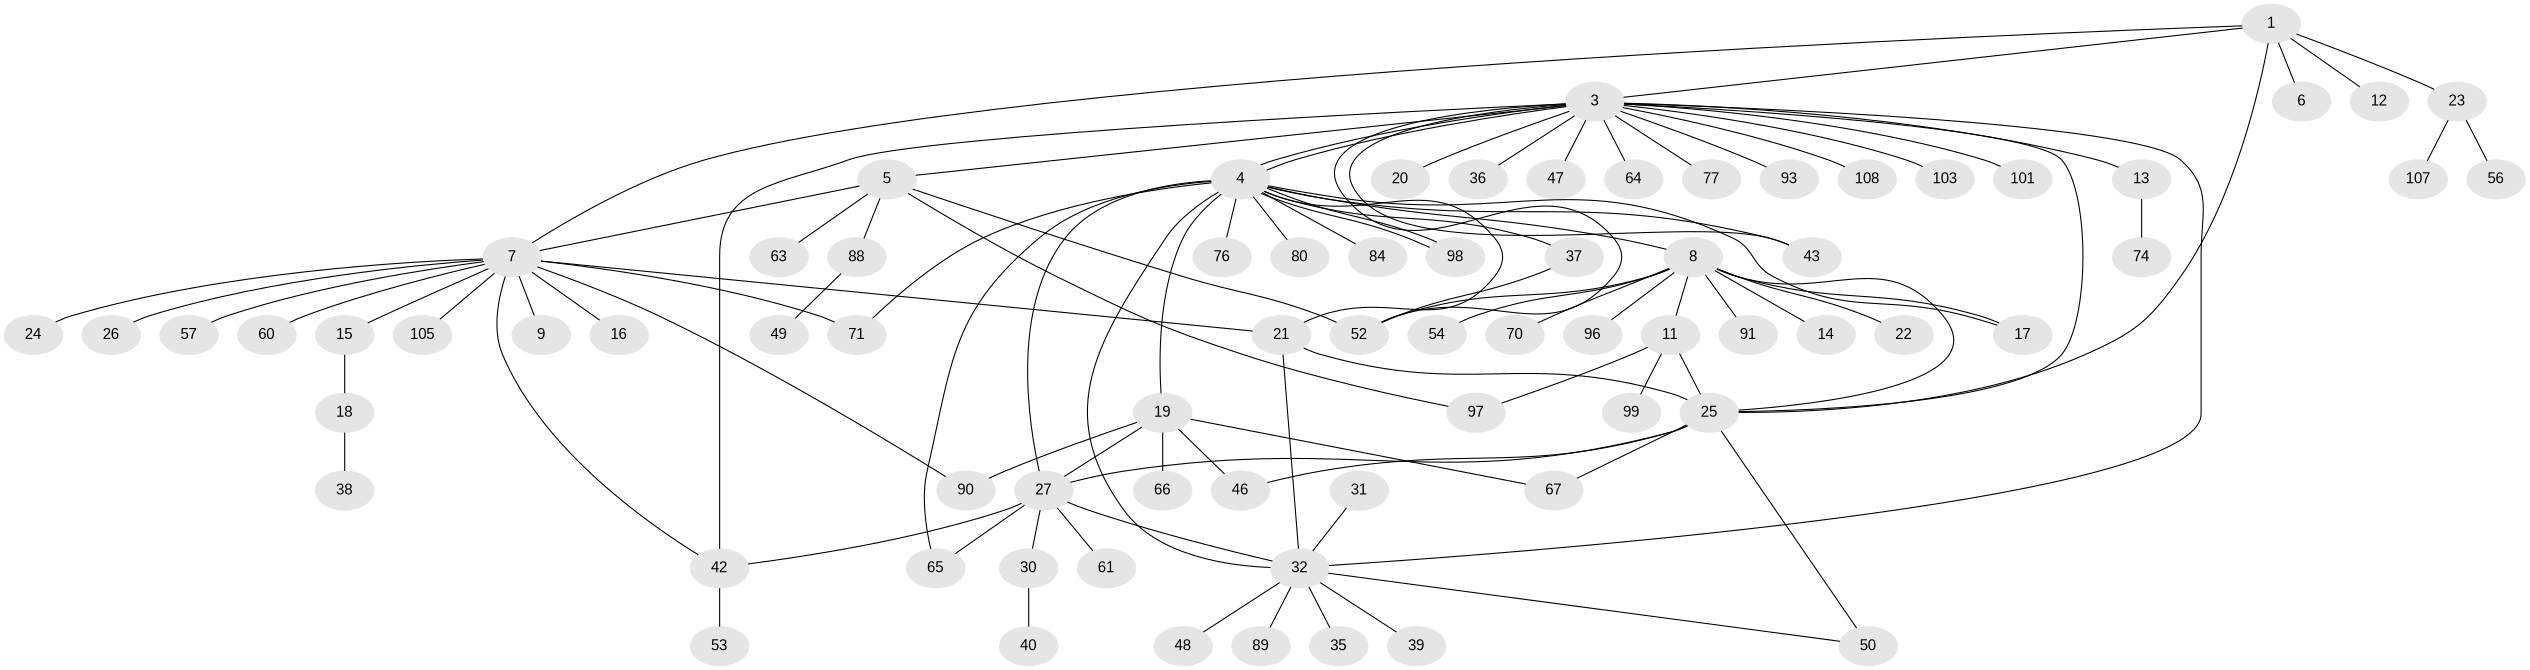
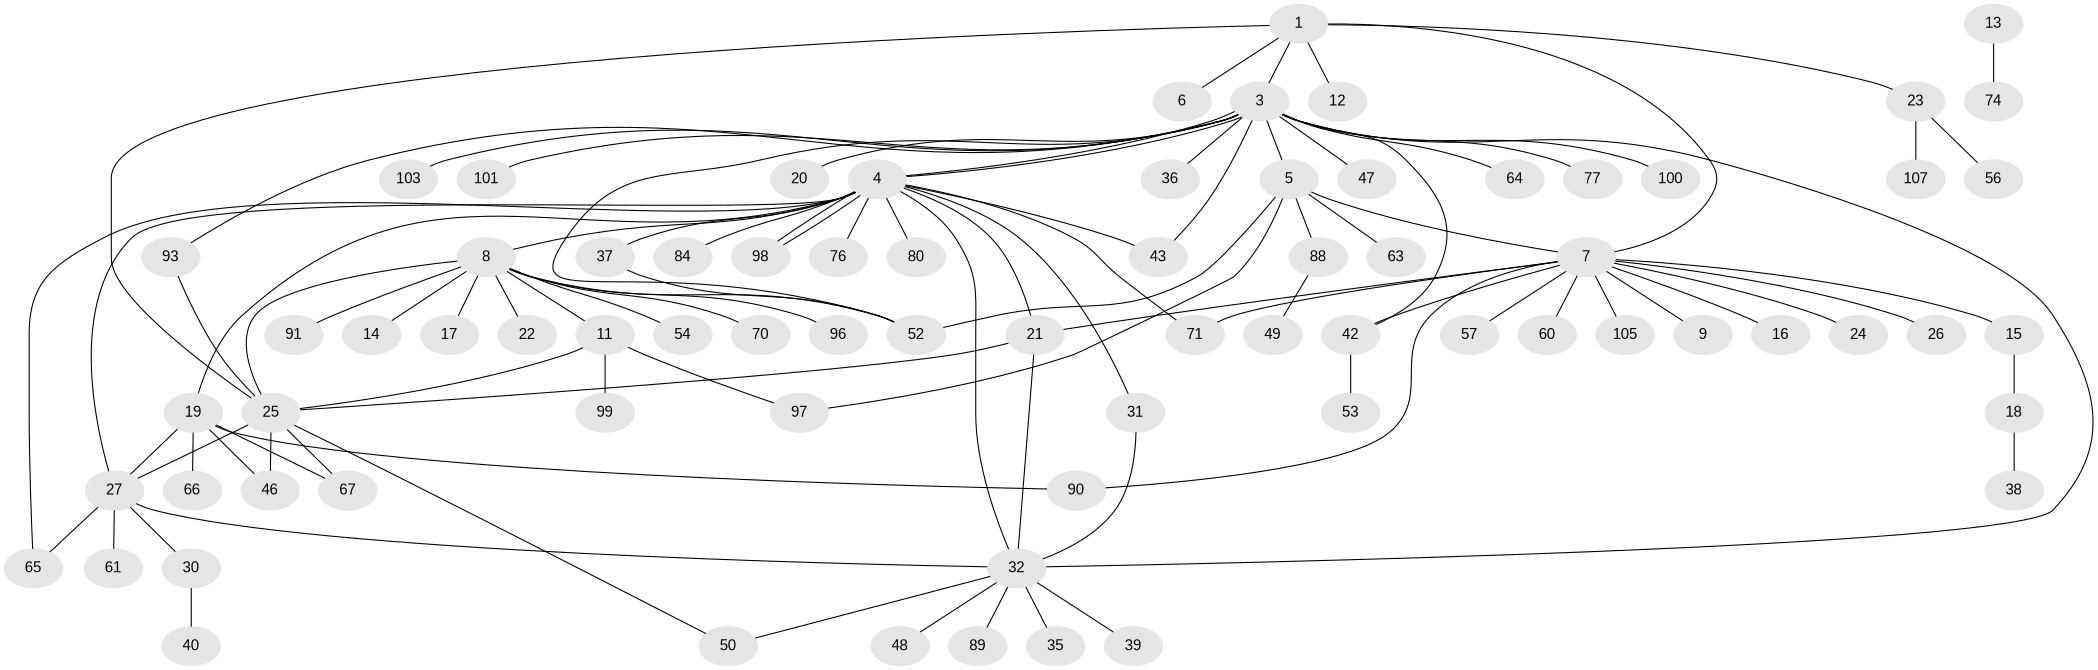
edge "3" -- "13": removed
node "108": label "108" -> "100"
edge "3" -- "25": now "93" -- "25"
edge "4" -- "17": now "4" -- "31"
edge "27" -- "42": removed
